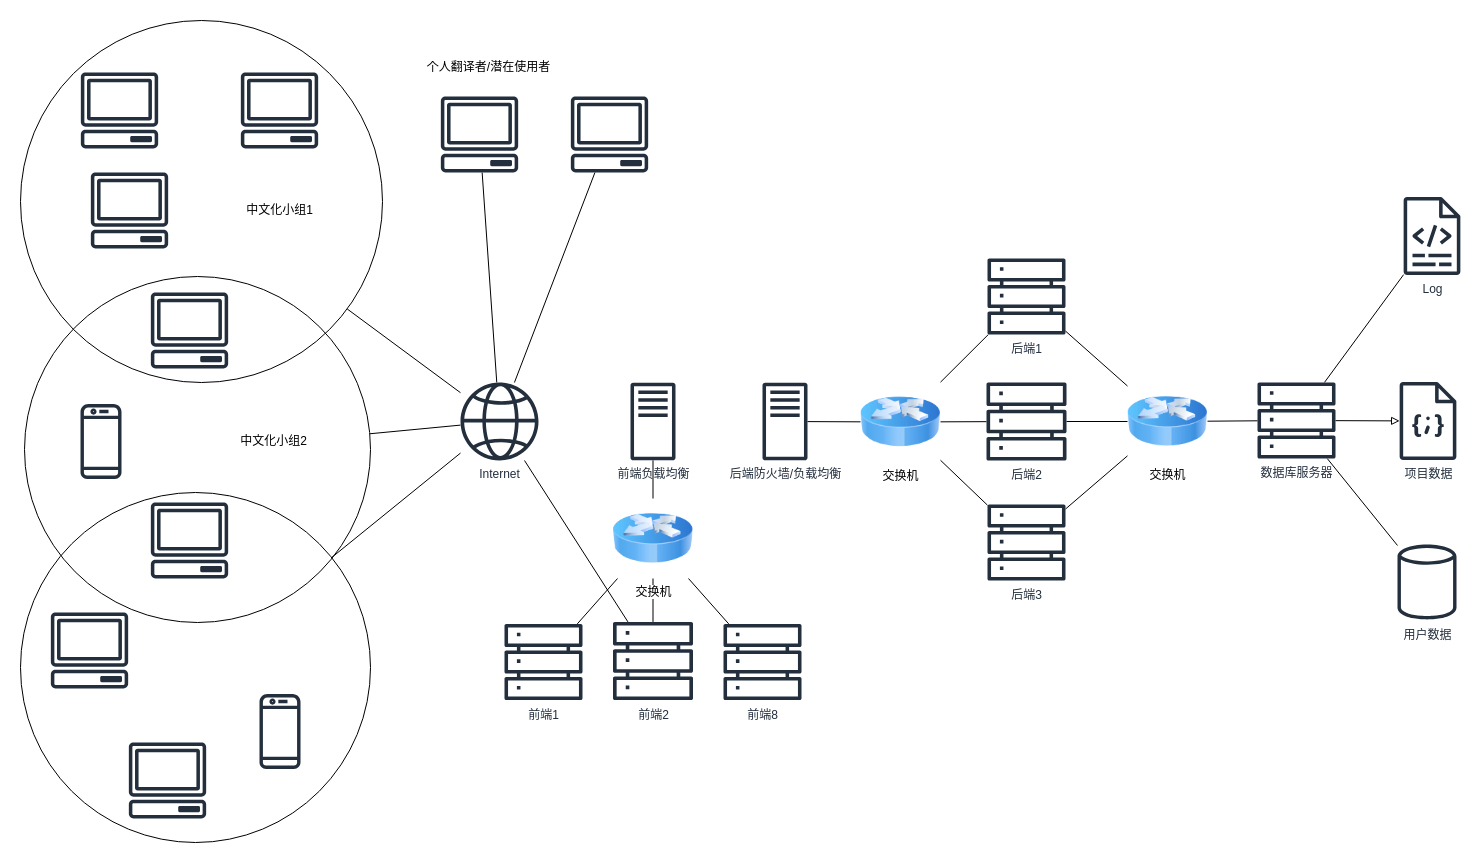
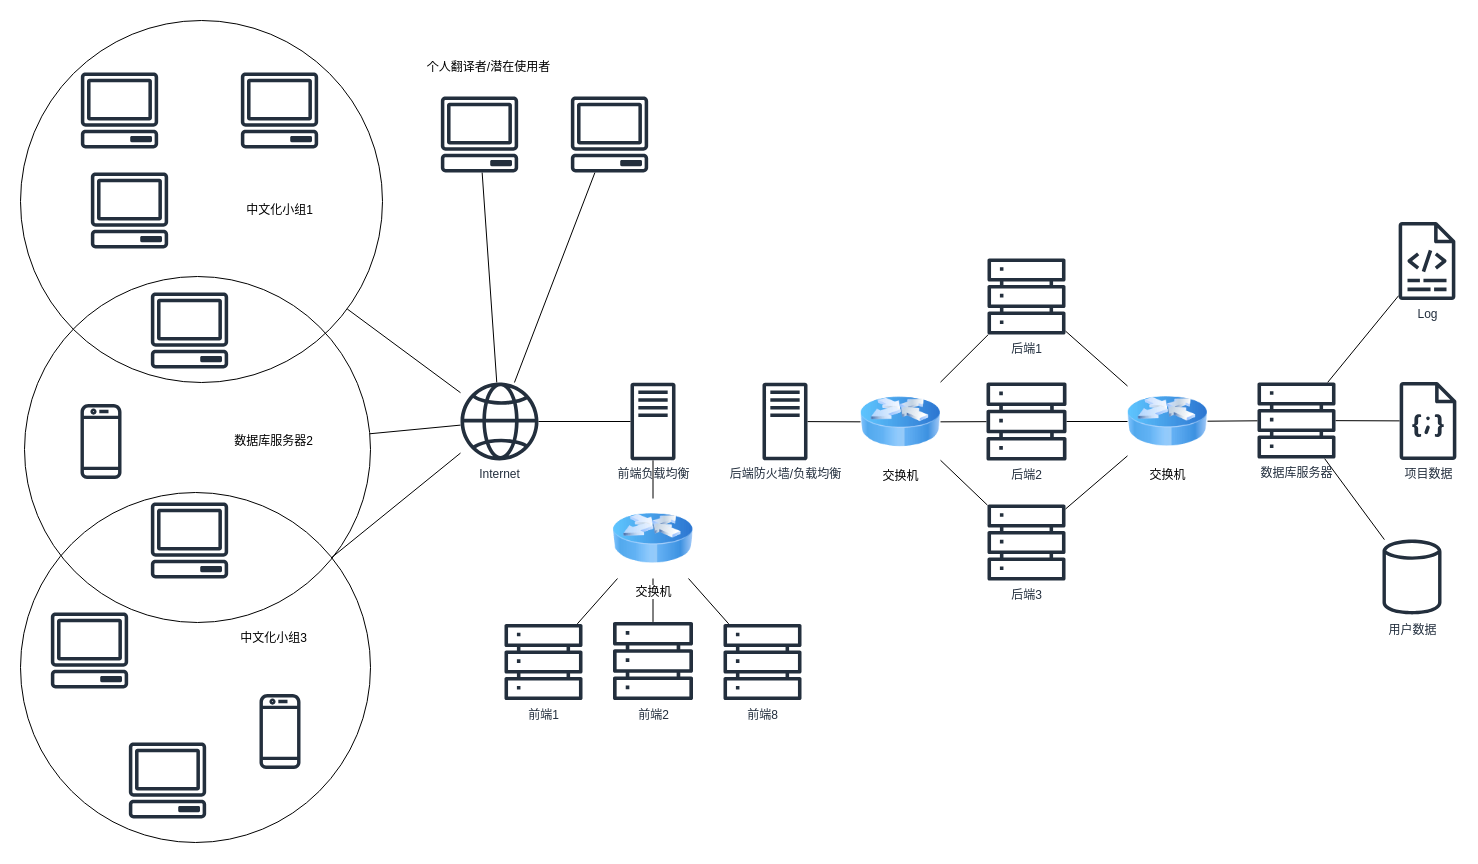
node "Log": moved (1432, 236) -> (1427, 261)
edge "数据库服务器" -> "项目数据": arrowhead block -> none
node "中文化小组2": label "中文化小组2" -> "数据库服务器2"
edge "Internet" -- "前端2": now "Internet" -- "前端负载均衡"
node "用户数据": moved (1427, 582) -> (1412, 577)
node "中文化小组3": added
